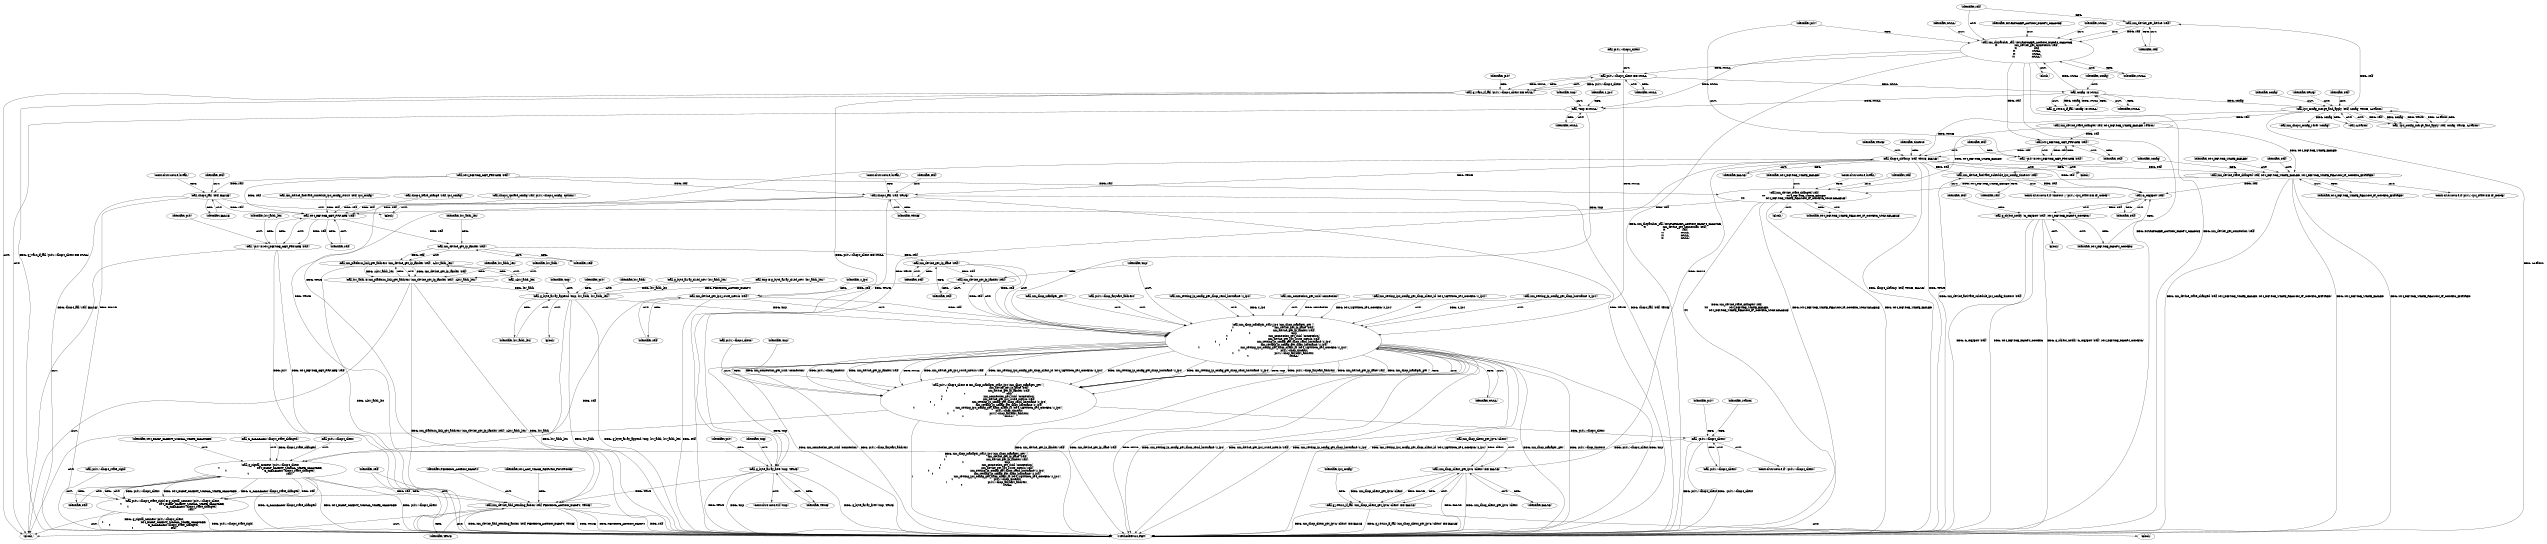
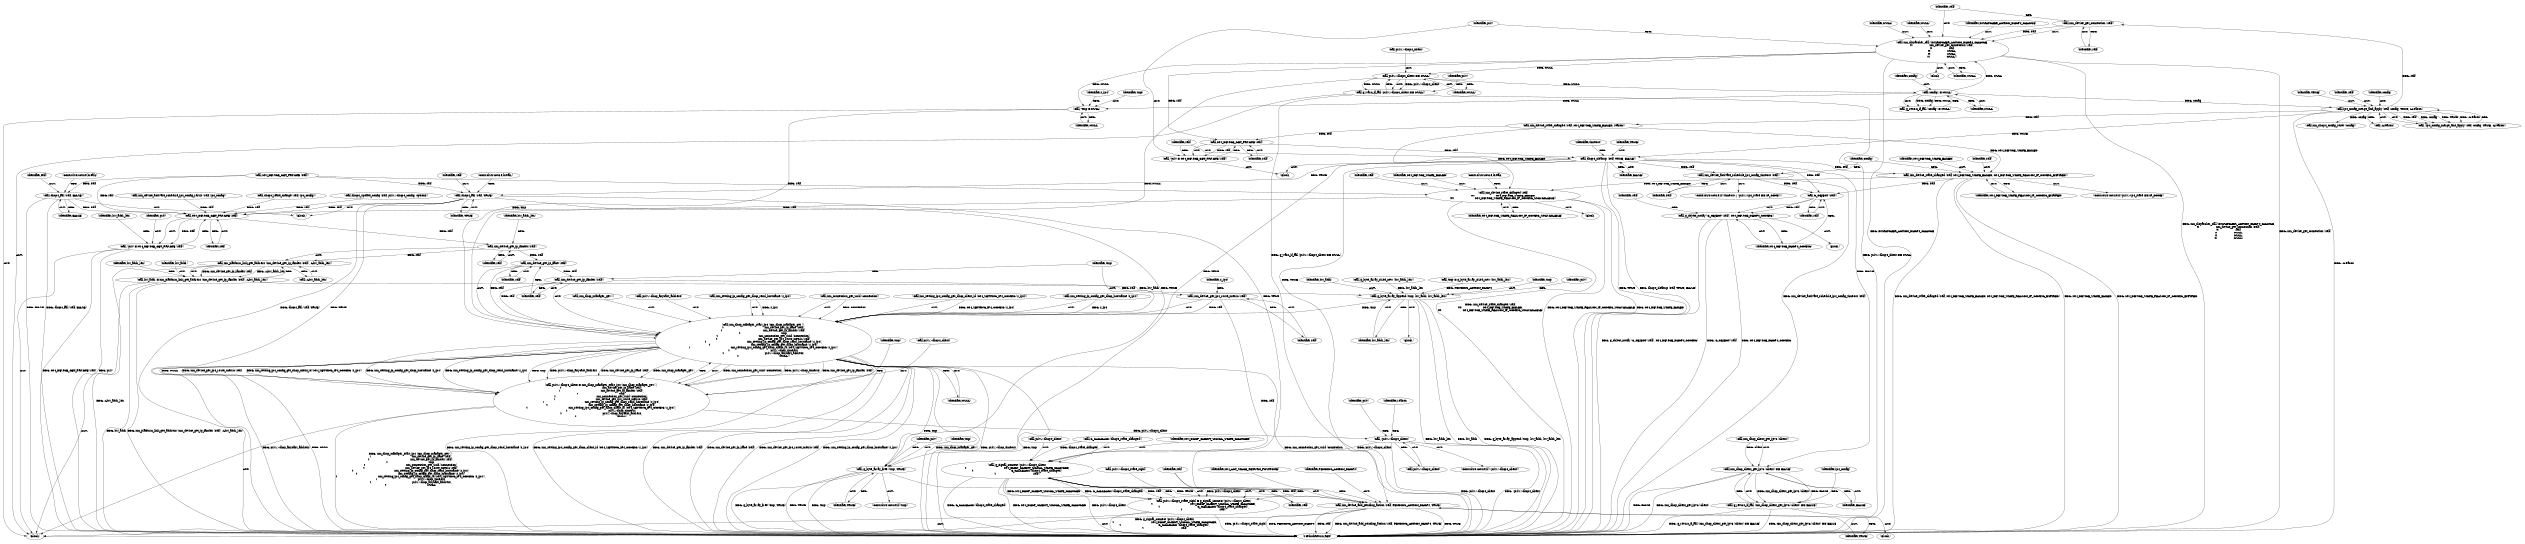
node "(Call,nm_device_get_device (self))": label "(Call,nm_device_get_device (self))" -> "(Call,nm_device_get_connection (self))"
edge "(Call,nm_device_get_ip4_route_metric (self))" -> "(MethodReturn,RET)": removed, label "DDG: self"
